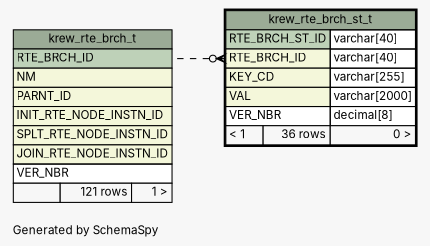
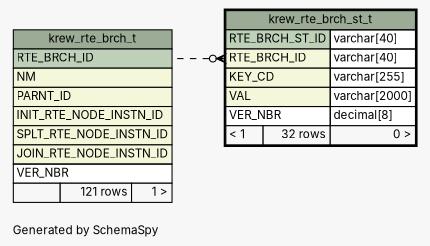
node "krew_rte_brch_st_t": text "36 rows" -> "32 rows"
